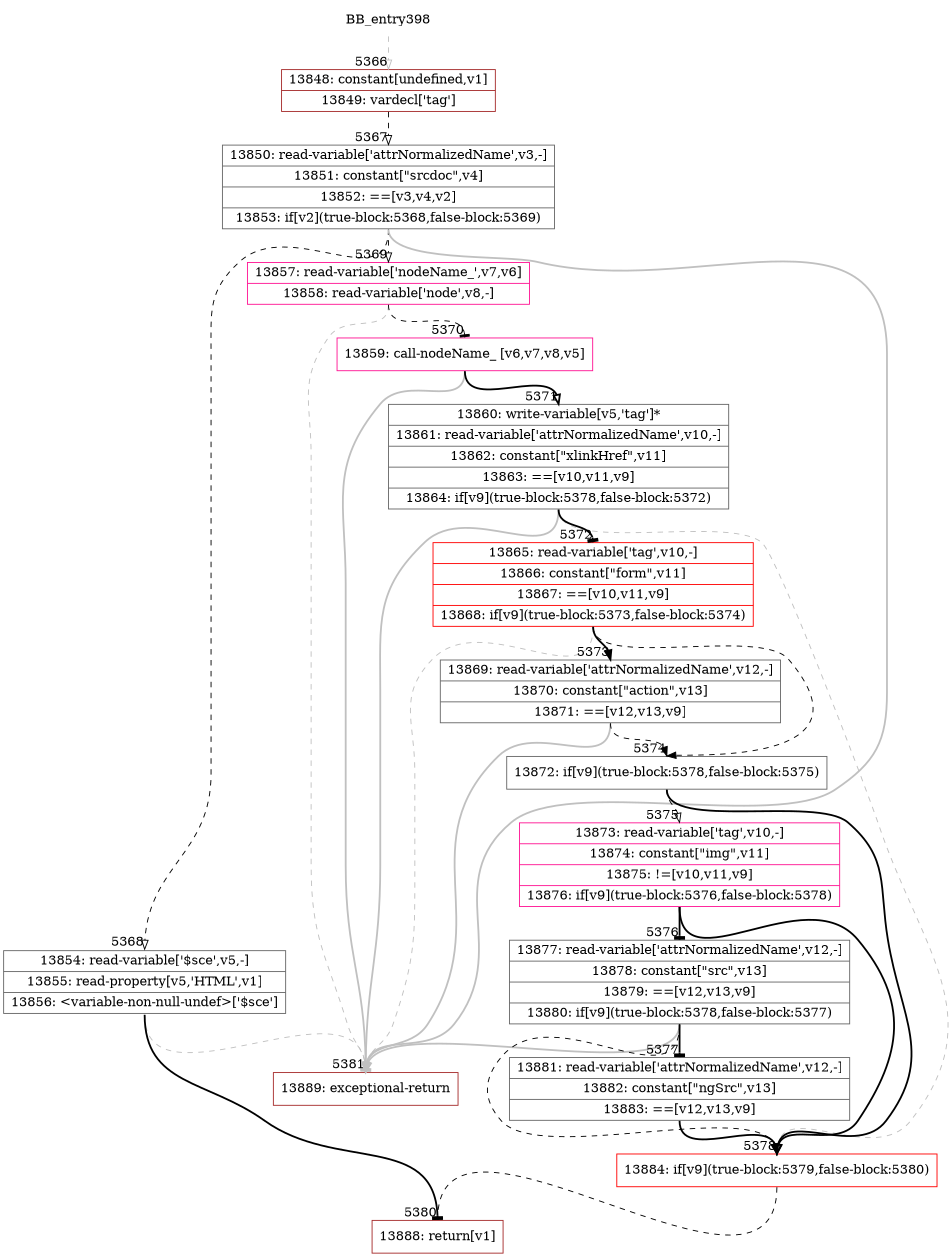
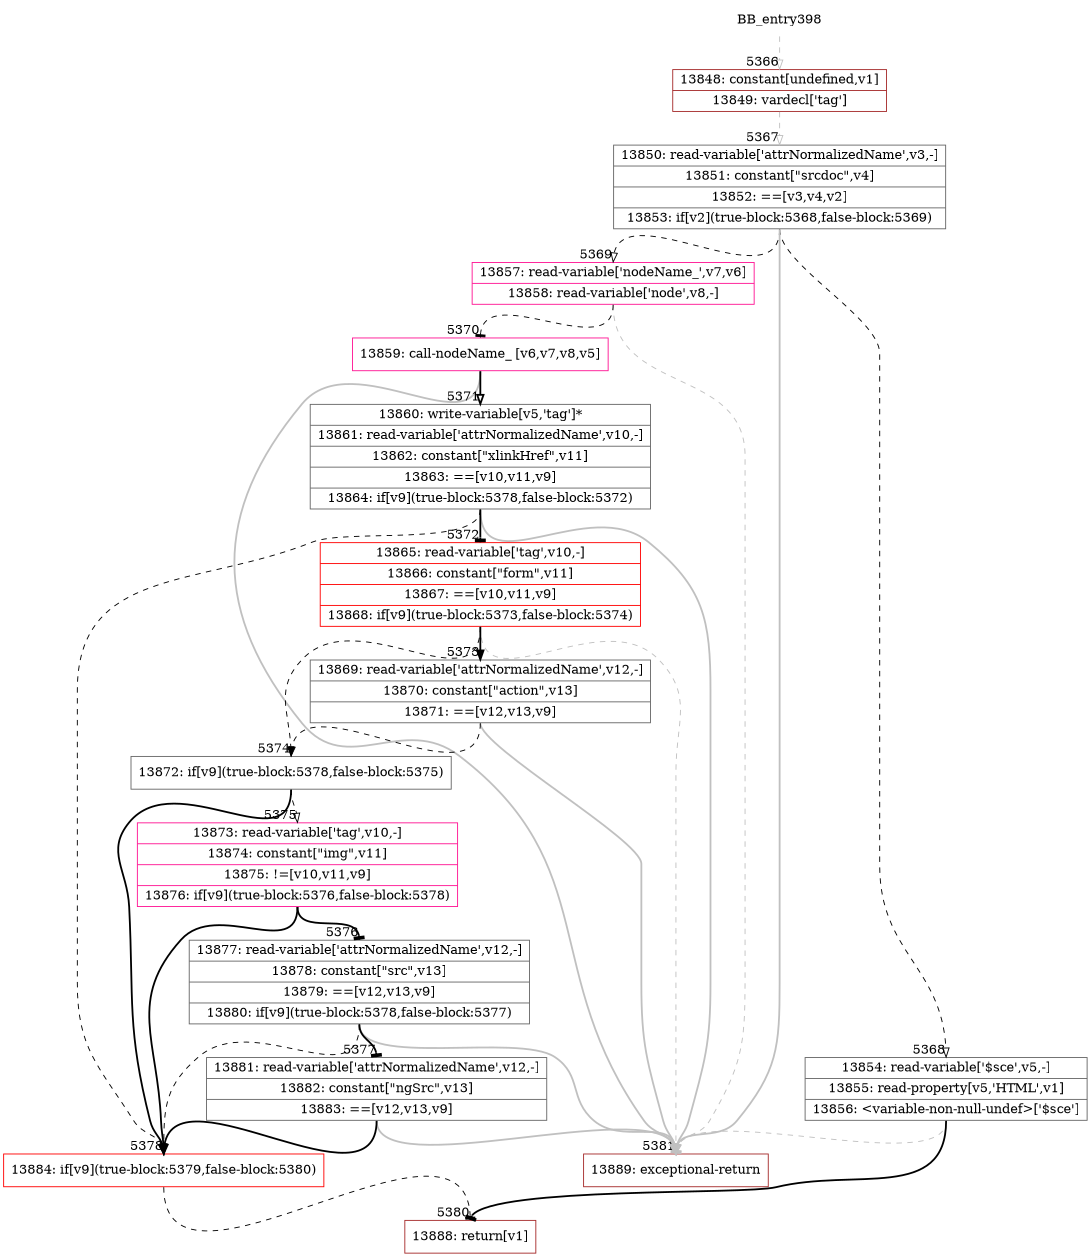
edge "13848: constant[undefined,v1]" -> "13850: read-variable['attrNormalizedName',v3,-]": color black -> gray
edge "13860: write-variable[v5,'tag']*" -> "13884: if[v9](true-block:5379,false-block:5380)": color gray -> black
edge "13881: read-variable['attrNormalizedName',v12,-]" -> "13889: exceptional-return": added
